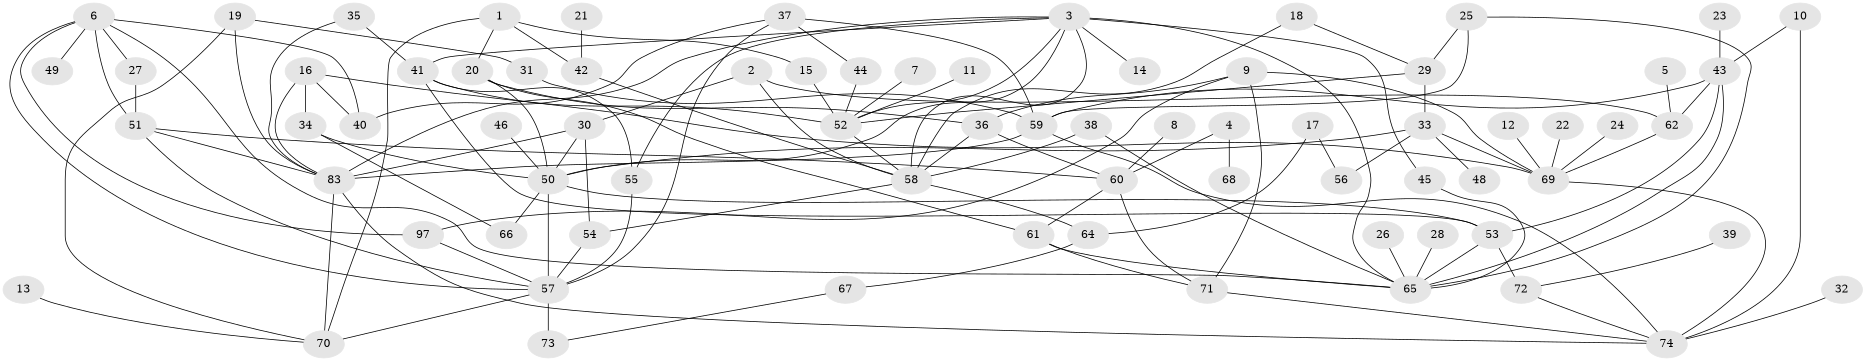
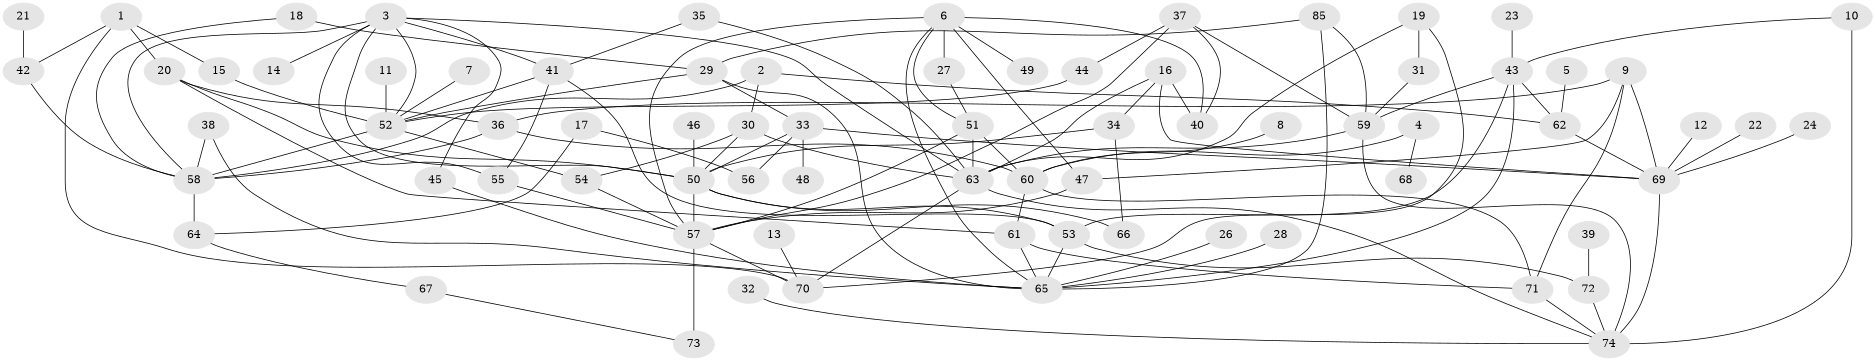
node "25": label "25" -> "85"
edge "3" -- "65": now "29" -- "65"
node "83": label "83" -> "63"
edge "58" -- "54": now "52" -- "54"
node "97": label "97" -> "47"
